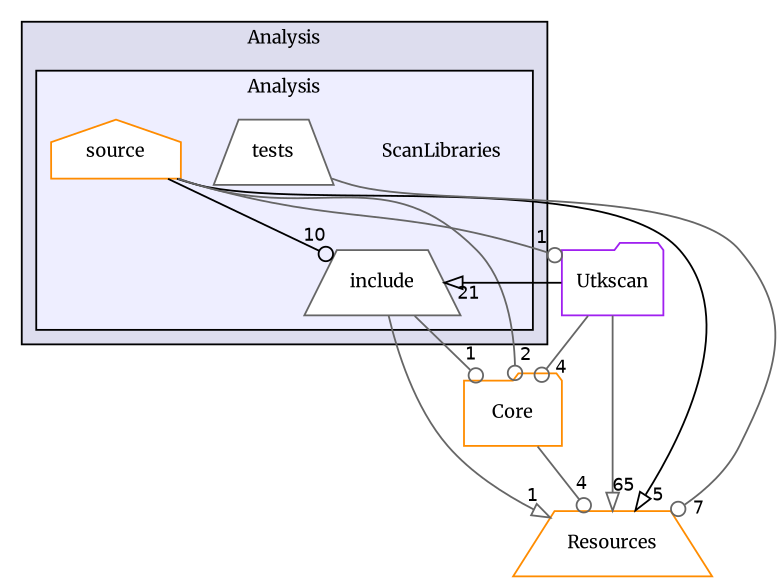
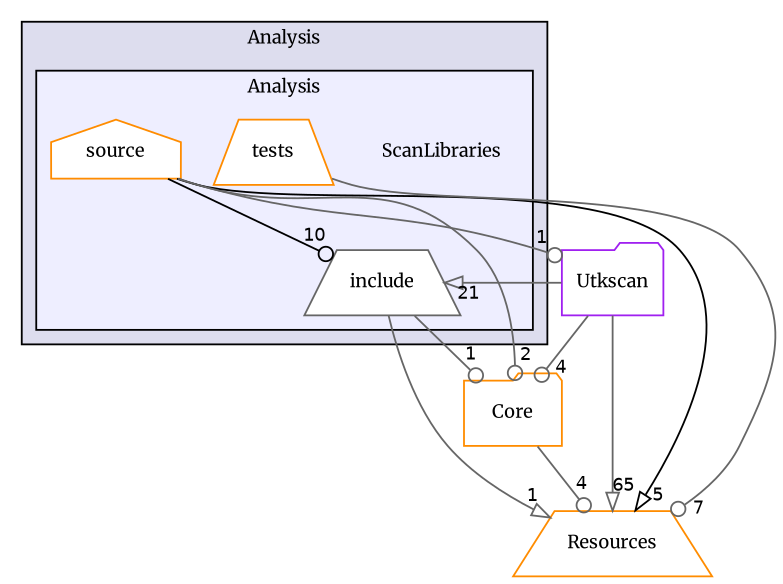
node "tests": color gray40 -> darkorange
edge "Utkscan" -> "include": color black -> gray40
